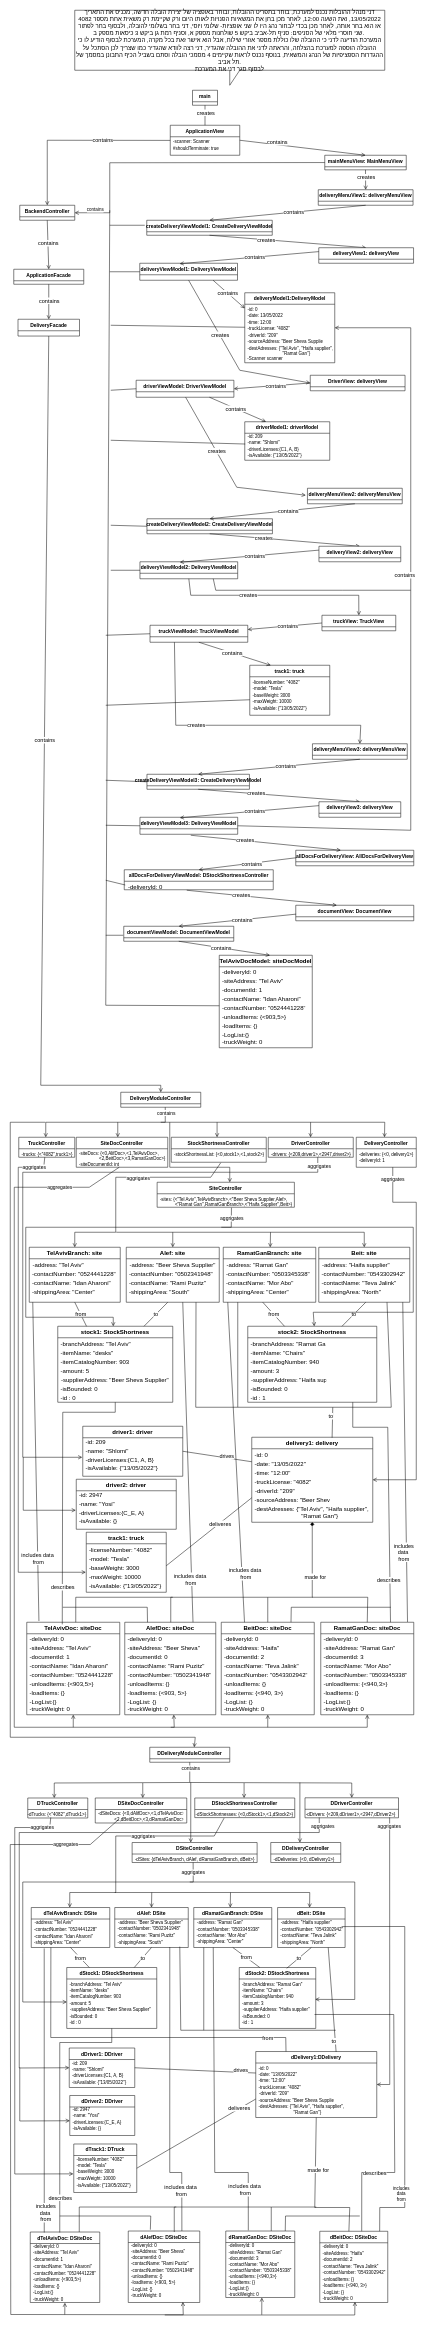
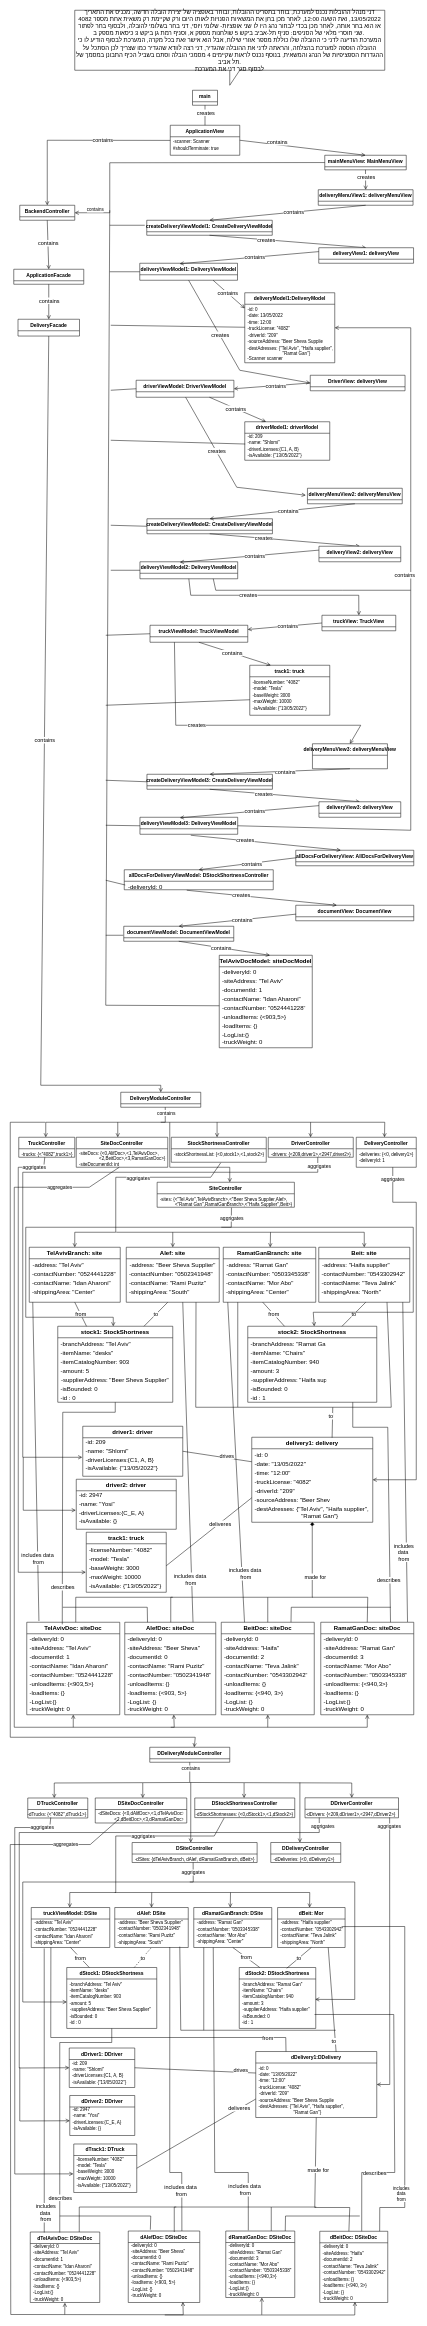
node "deliveryMenuView3: deliveryMenuView": size 95x16 -> 75x25
node "createDeliveryViewModel3: CreateDeliveryViewModel": size 103x15 -> 126x15
node "dTelAvivBranch: DSite": label "dTelAvivBranch: DSite" -> "truckViewModel: DSite"
node "dBeit: DSite": label "dBeit: DSite" -> "dBeit: Mor"
edge "dAlef: DSite" -- "dStock1: DStockShortness": style solid -> dashed
